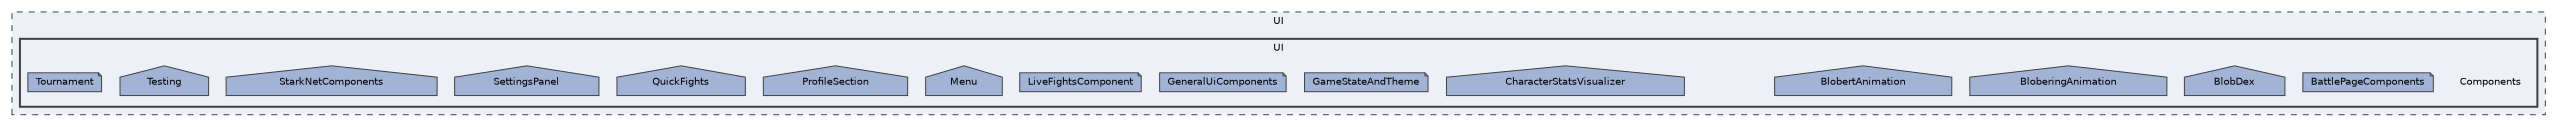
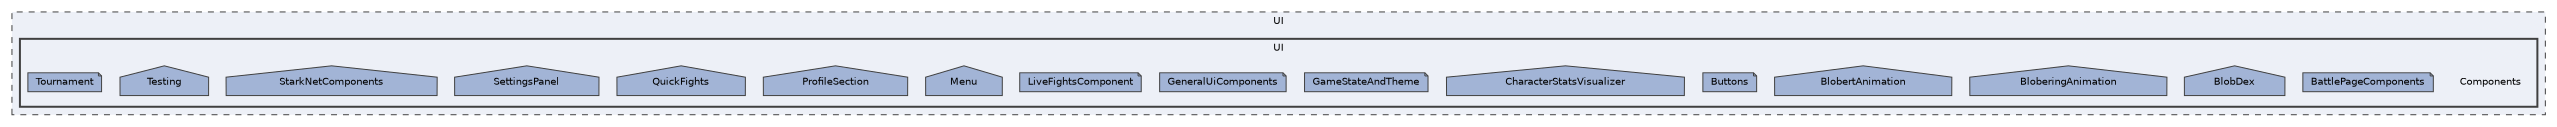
node "Buttons": added
